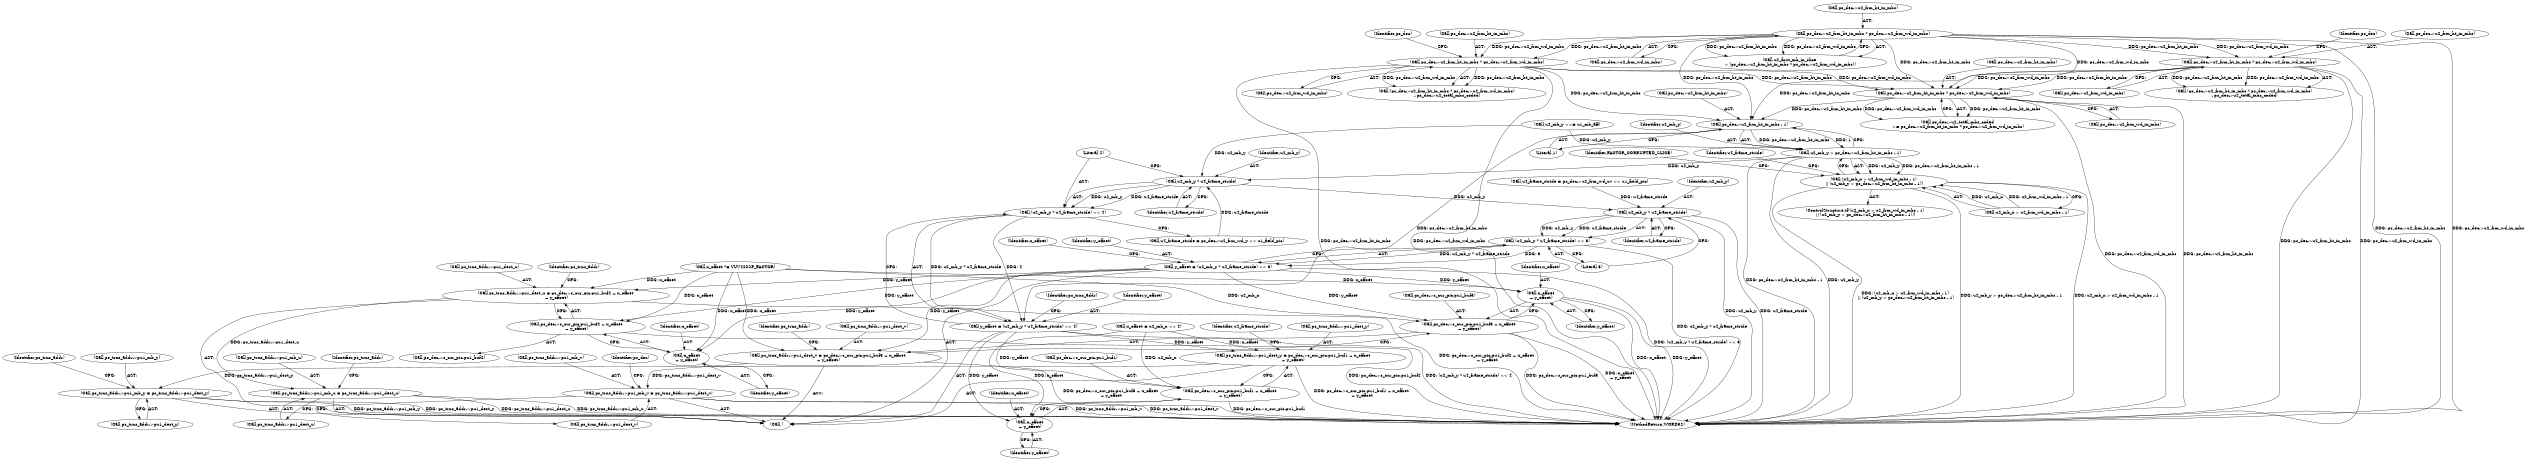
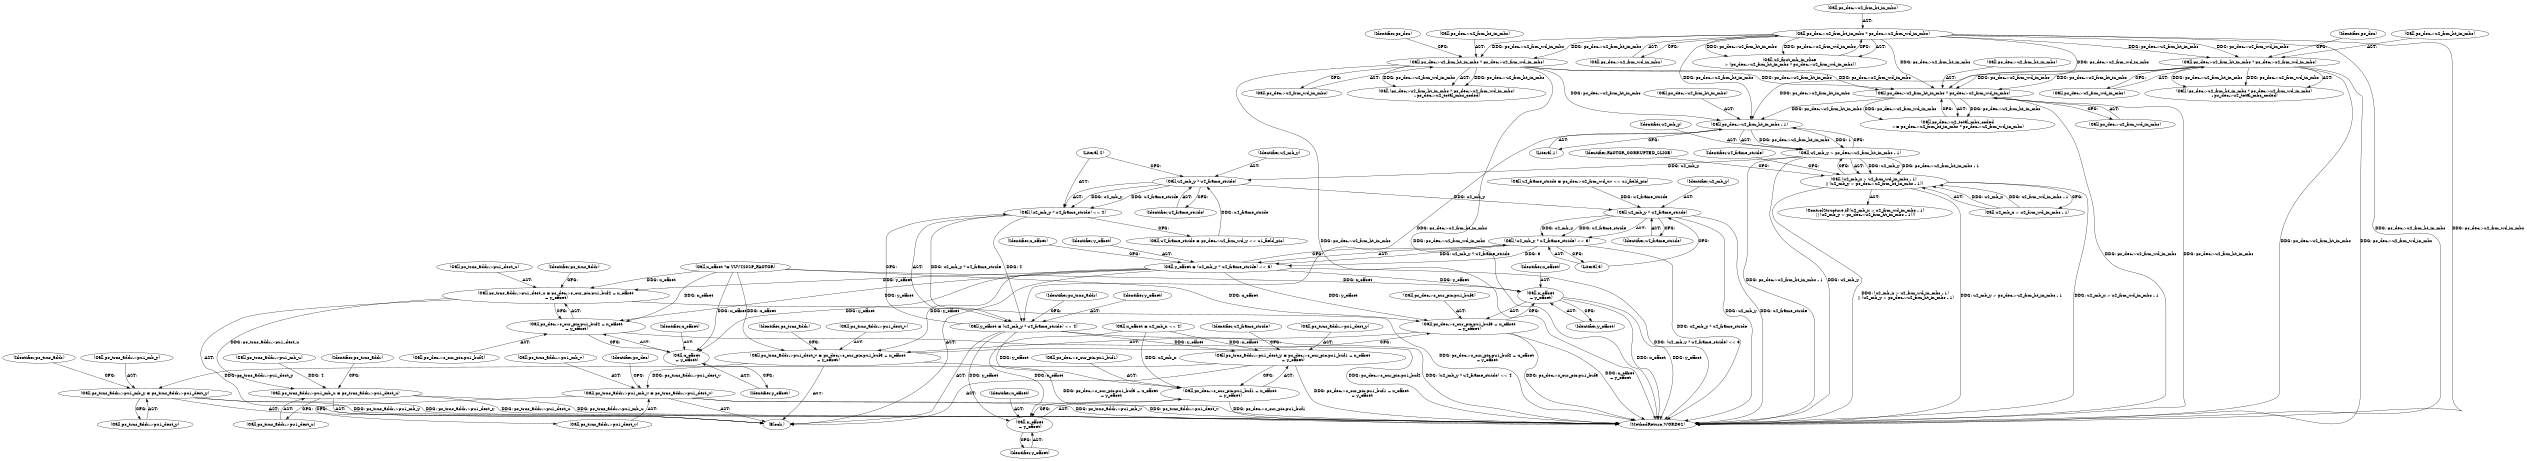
node "(Call,u2_mb_y <<= u1_mb_aff)": removed
edge "(Call,x_offset *= YUV420SP_FACTOR)" -> "(Call,ps_dec->s_cur_pic.pu1_buf3 + x_offset + y_offset)": label "DDG: u2_mb_x" -> "DDG: x_offset"
edge "(Call,ps_dec->s_cur_pic.pu1_buf2 + x_offset + y_offset)" -> "(Call,ps_dec->s_cur_pic.pu1_buf2)": reversed
edge "(Call,ps_trns_addr->pu1_mb_u)" -> "(Call,ps_trns_addr->pu1_mb_u = ps_trns_addr->pu1_dest_u)": label "AST: " -> "DDG: 4"
node "(Call,)": label "(Call,)" -> "(Block,)"
